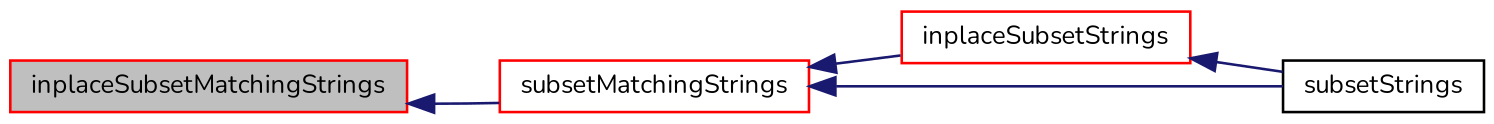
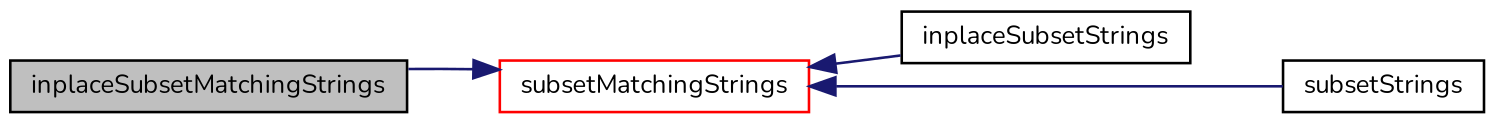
node "inplaceSubsetStrings": color red -> black
edge "subsetStrings" -> "inplaceSubsetStrings": removed
node "inplaceSubsetMatchingStrings": color red -> black
edge "subsetMatchingStrings" -> "inplaceSubsetMatchingStrings": reversed
